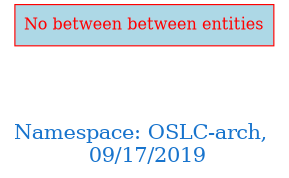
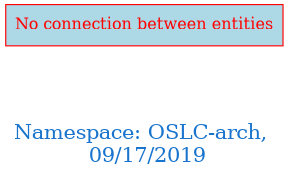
node "No between between entities": label "No between between entities" -> "No connection between entities"
